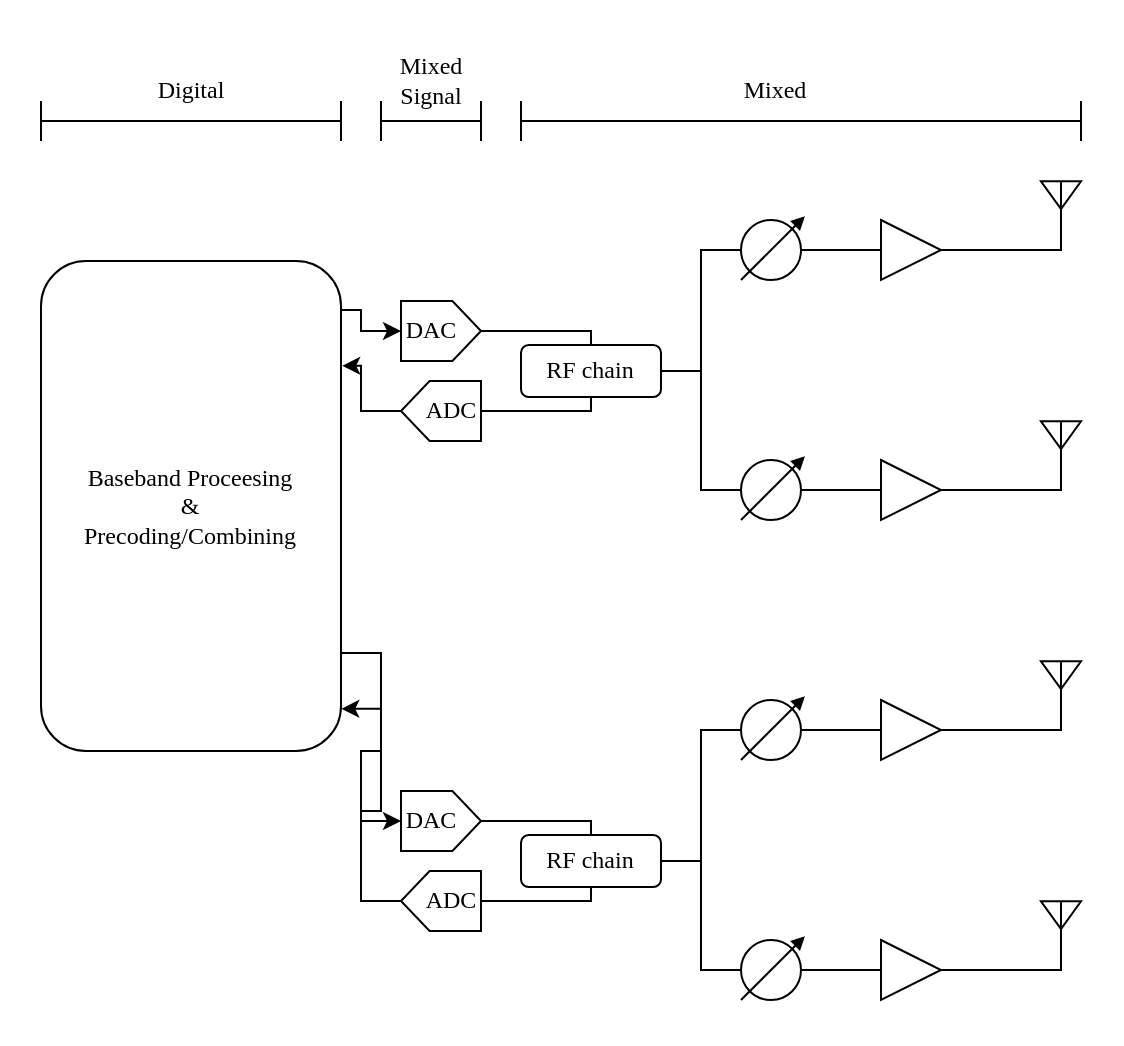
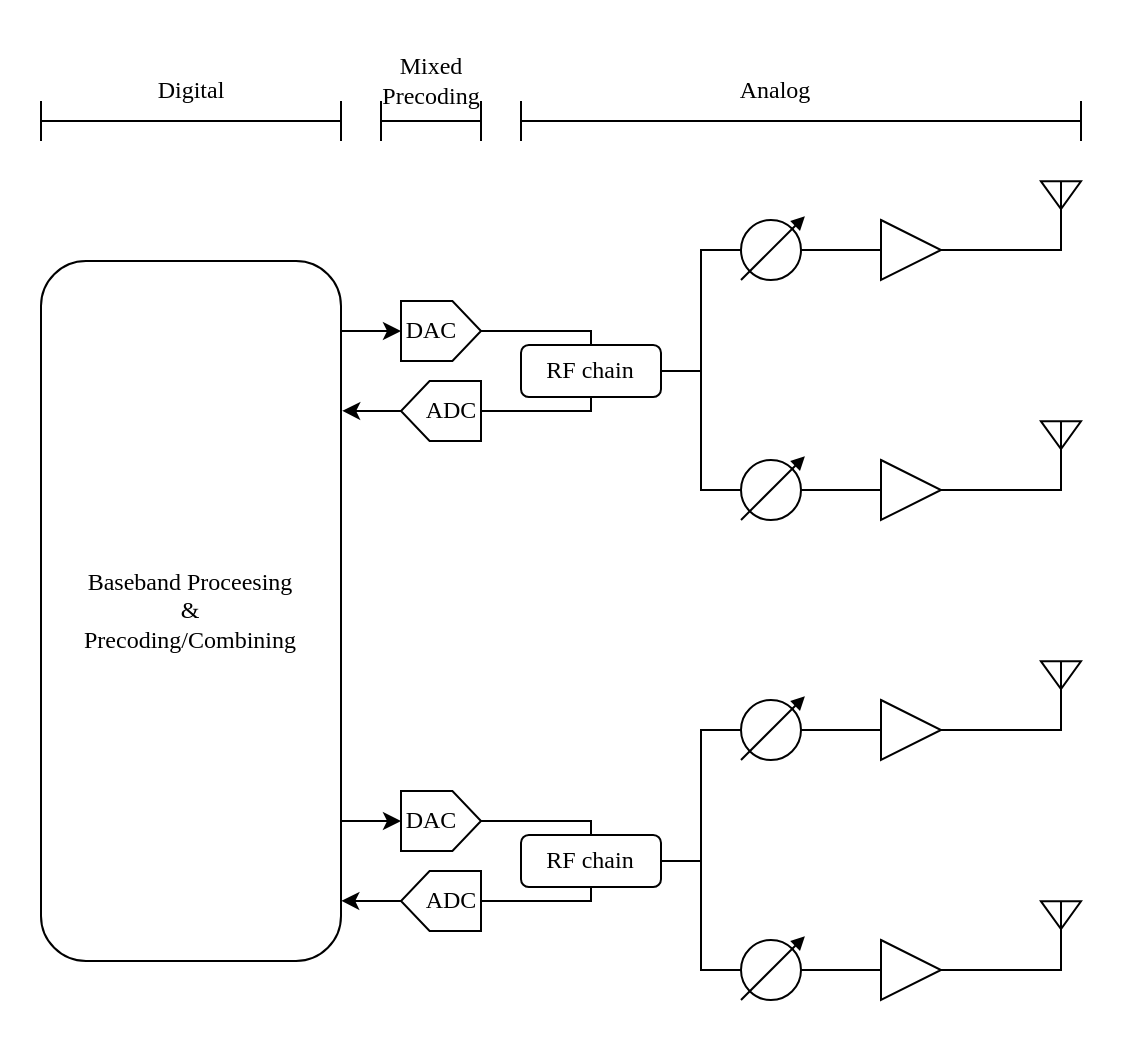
node "Mixed Signal": label "Mixed Signal" -> "Mixed Precoding"
node "Mixed": label "Mixed" -> "Analog"
node "Baseband Proceesing & Precoding/Combining": size 300x490 -> 300x700
